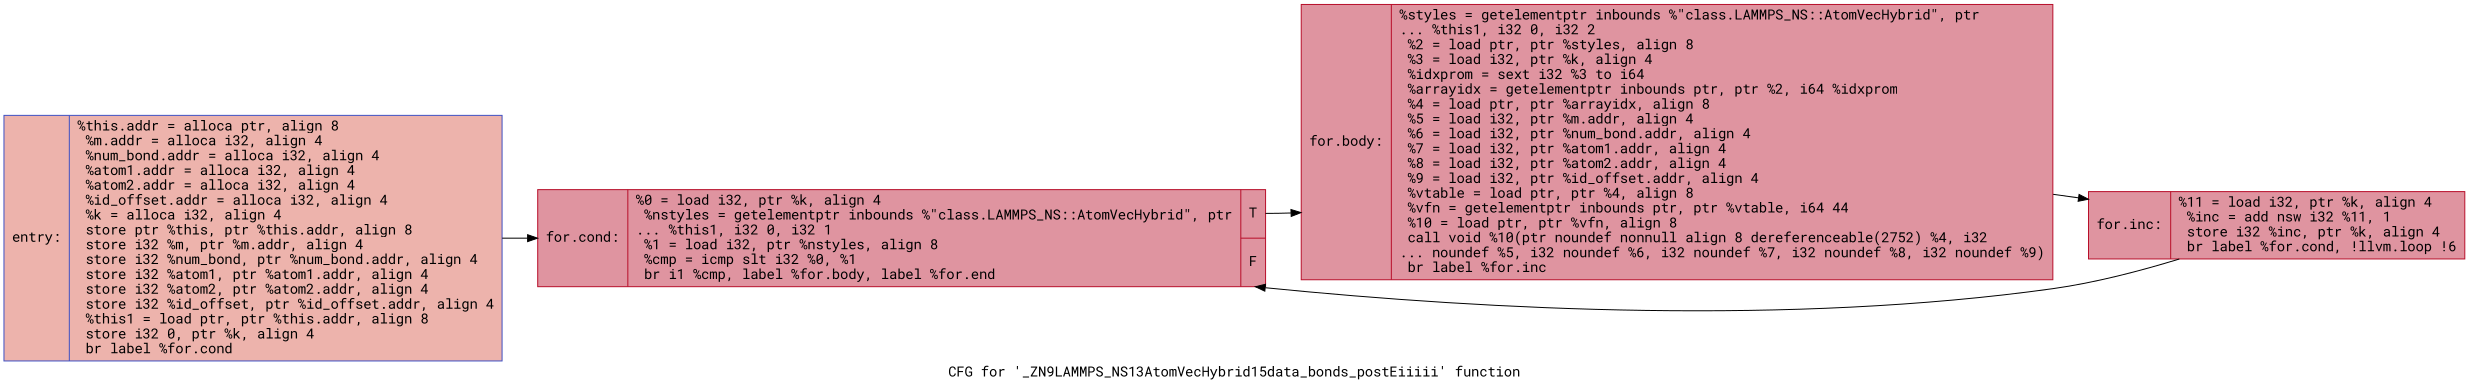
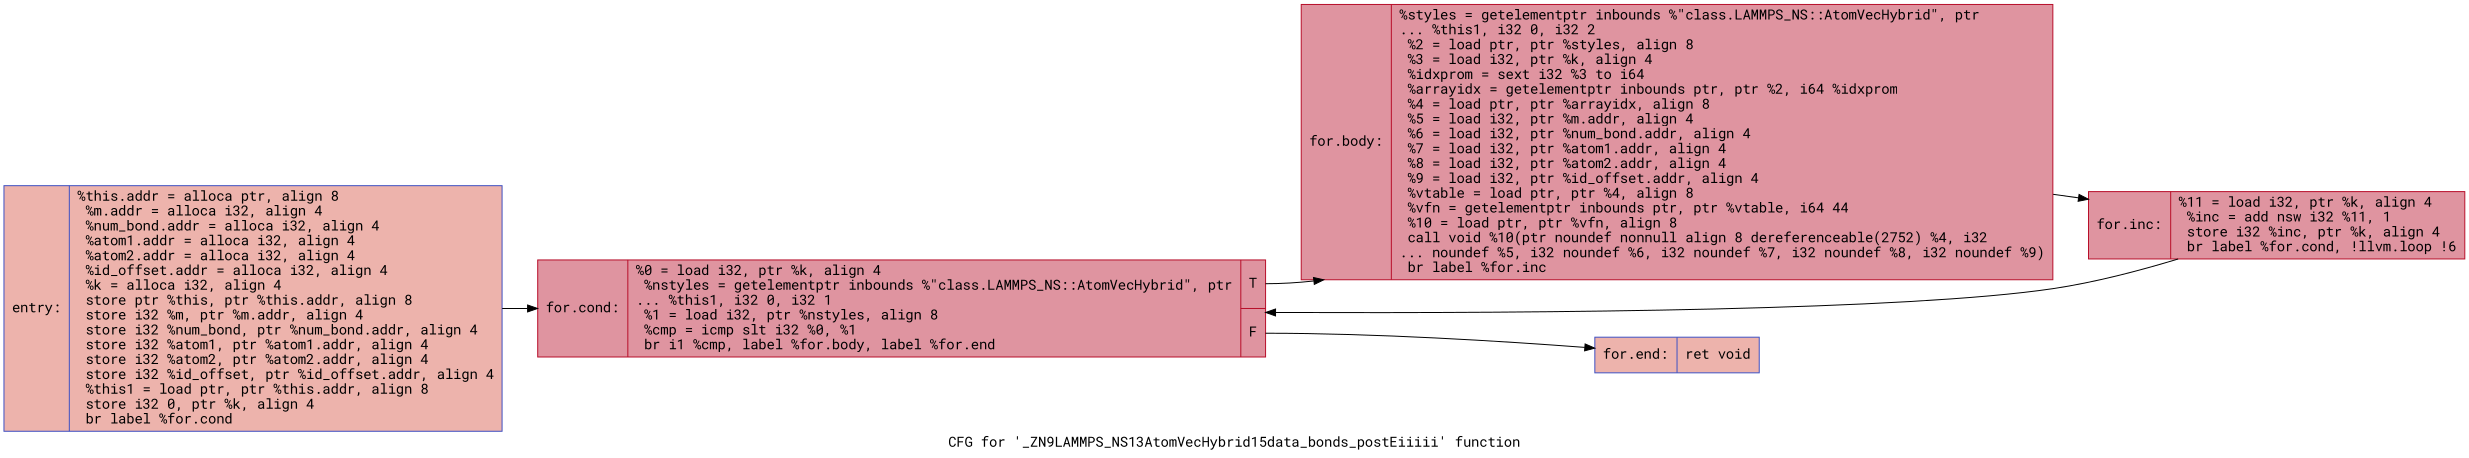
node "for.end:": added
